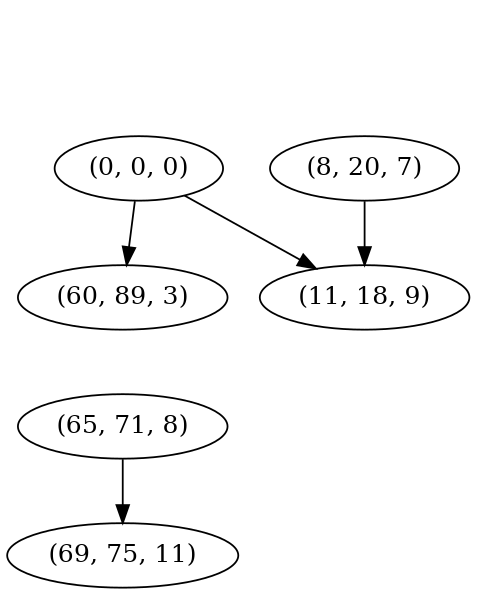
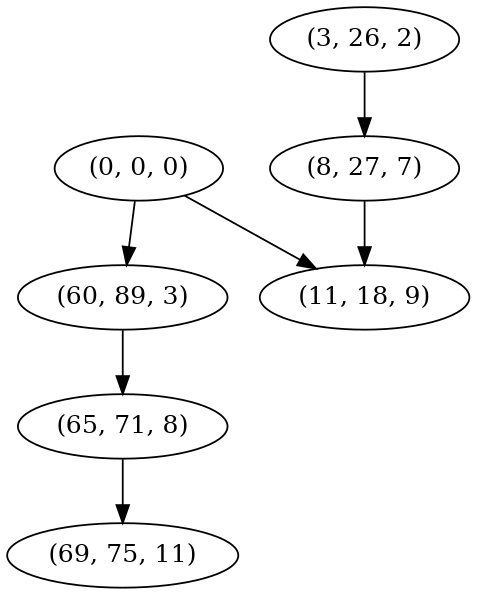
node "(3, 26, 2)": added
node "(8, 20, 7)": label "(8, 20, 7)" -> "(8, 27, 7)"
edge "(60, 89, 3)" -> "(65, 71, 8)": added
